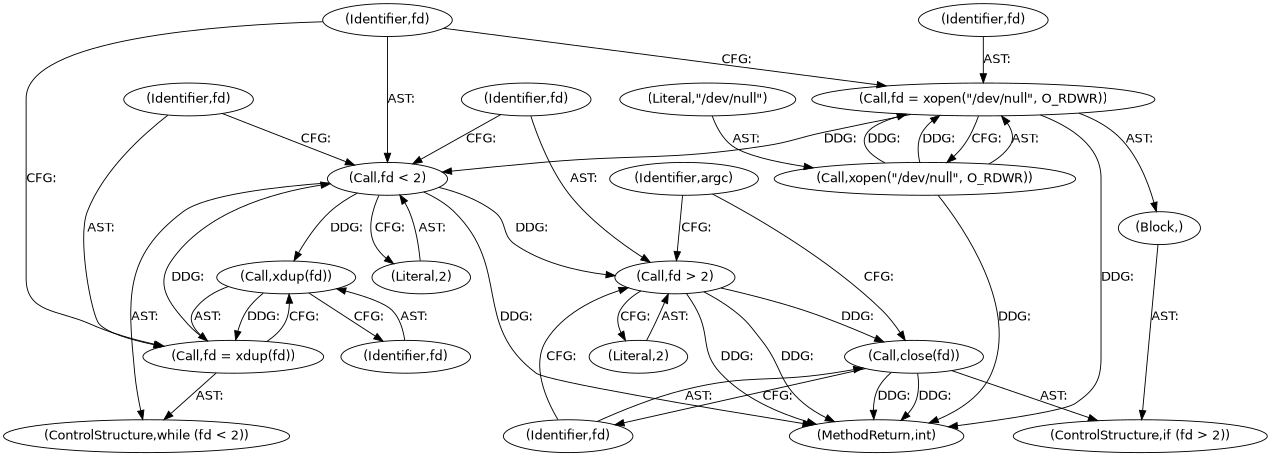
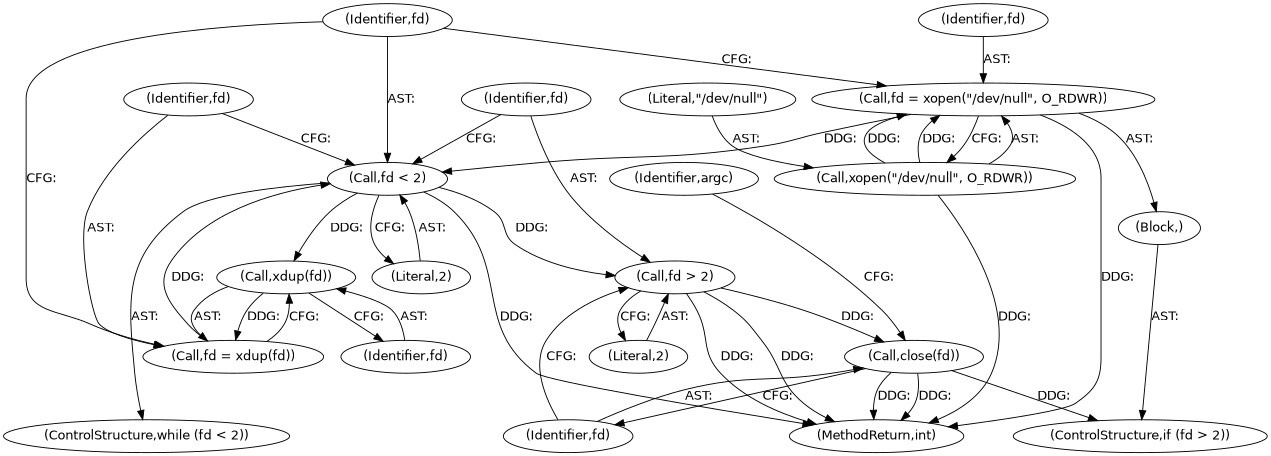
edge "(Identifier,argc)" -> "(Call,fd > 2)": removed, label "CFG:"
edge "(Call,fd = xdup(fd))" -> "(ControlStructure,while (fd < 2))": removed, label "AST:"
edge "(Call,close(fd))" -> "(ControlStructure,if (fd > 2))": label "AST: " -> "DDG: "
